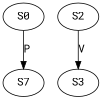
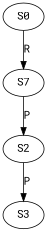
edge "S0" -> "S7": label "P" -> "R"
edge "S2" -> "S3": label "V" -> "P"
edge "S7" -> "S2": added, label "P"
